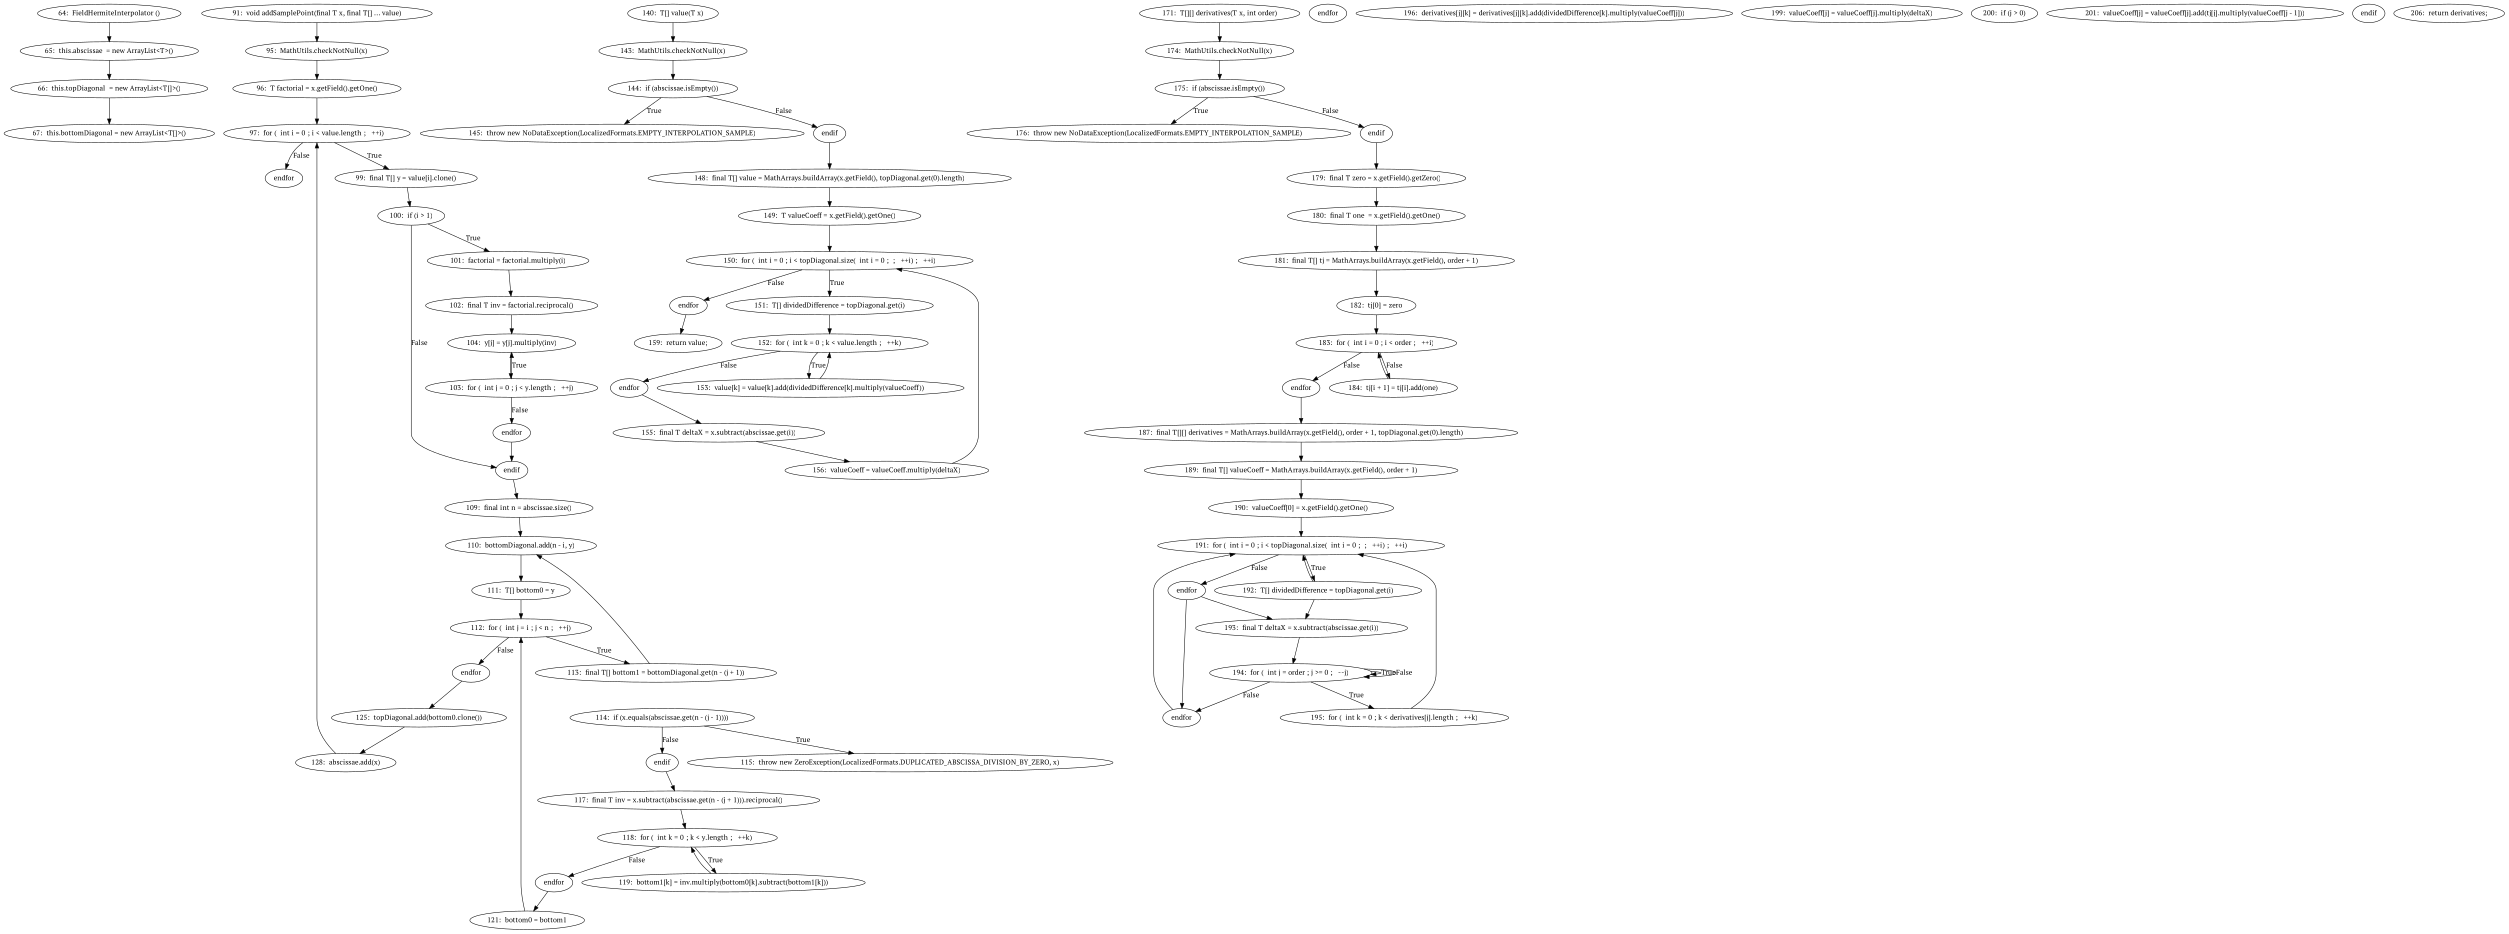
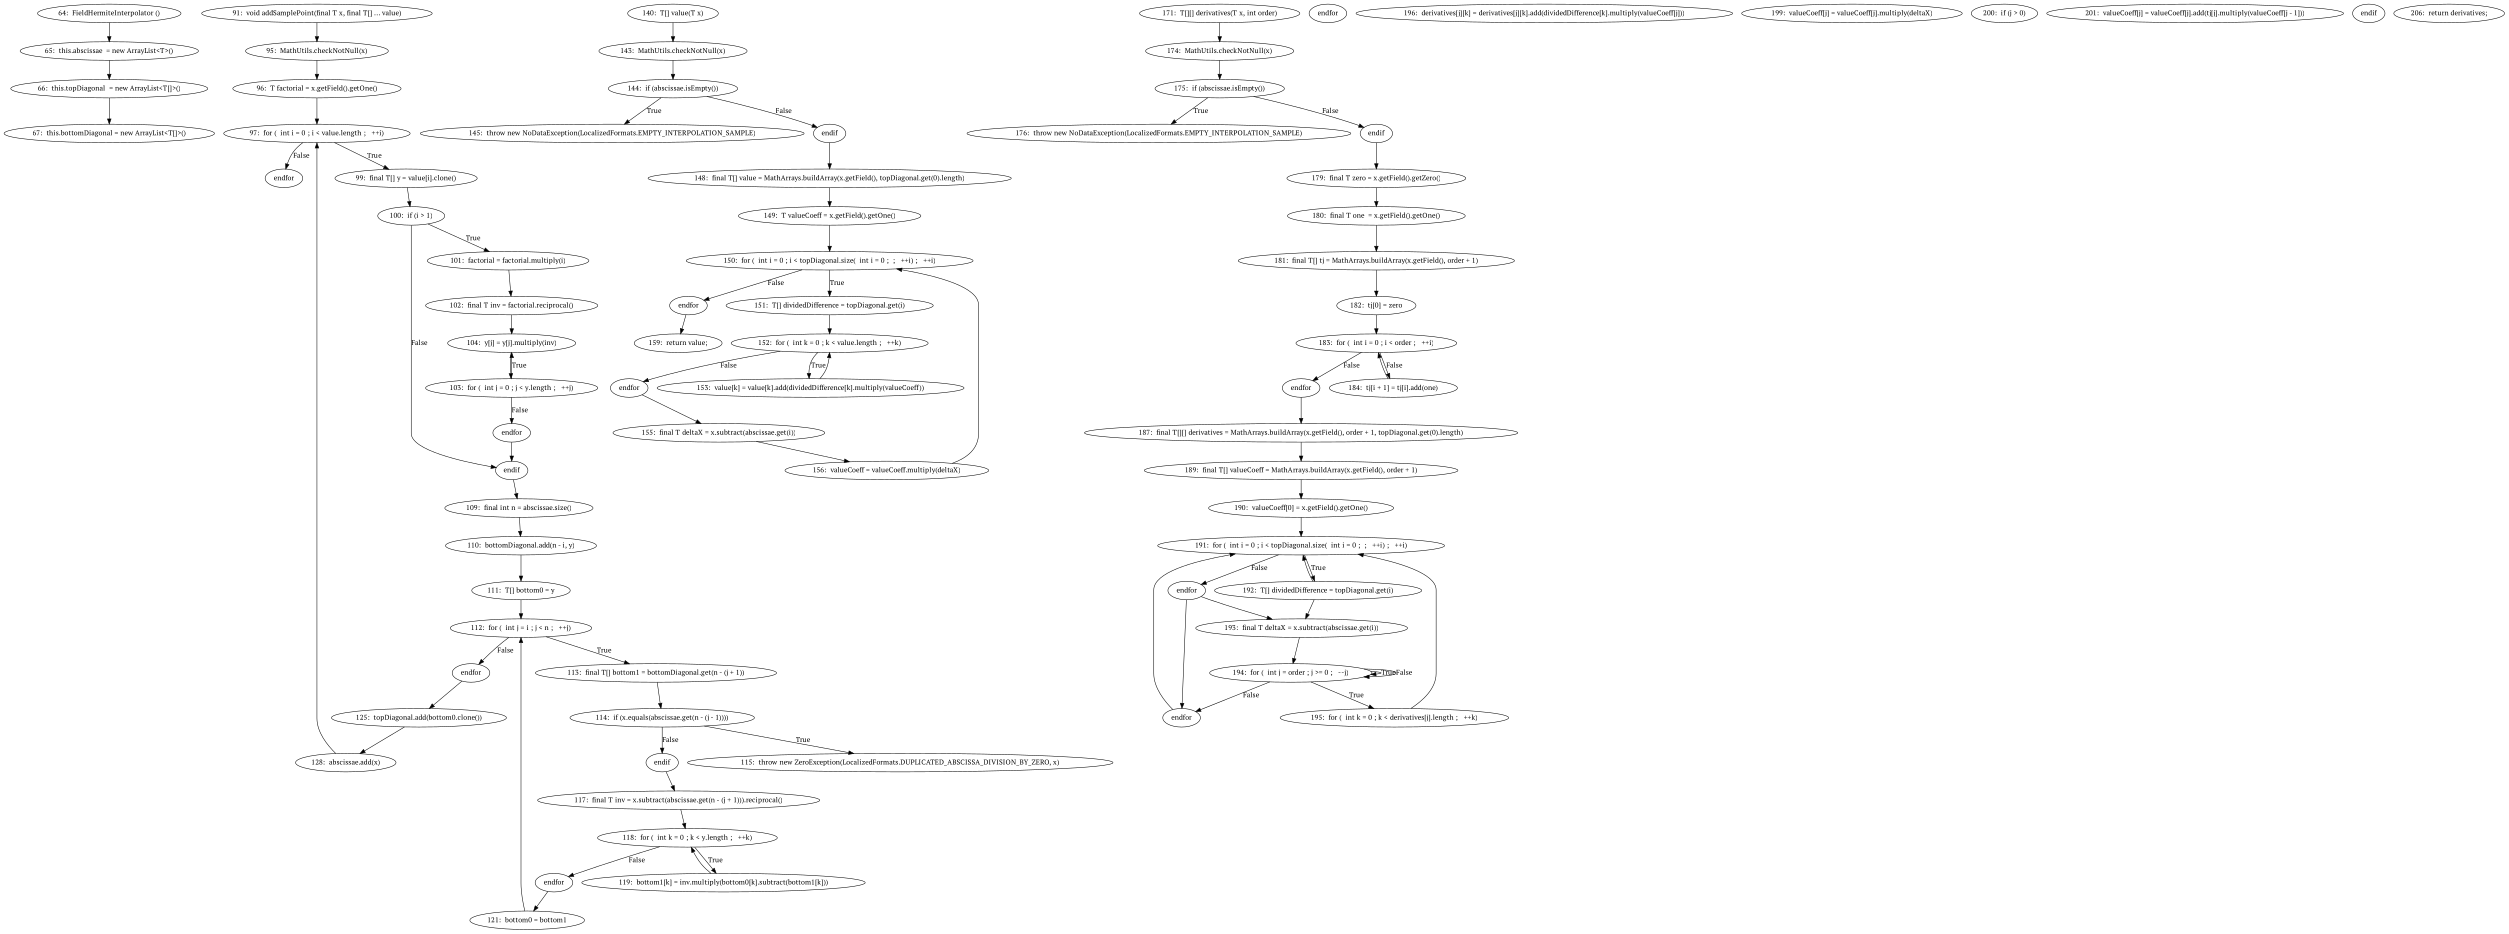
edge "113:  final T[] bottom1 = bottomDiagonal.get(n - (j + 1))" -> "110:  bottomDiagonal.add(n - i, y)": now "113:  final T[] bottom1 = bottomDiagonal.get(n - (j + 1))" -> "114:  if (x.equals(abscissae.get(n - (j - 1))))"
